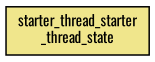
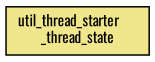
node "starter_thread_starter _thread_state": label "starter_thread_starter _thread_state" -> "util_thread_starter _thread_state"
